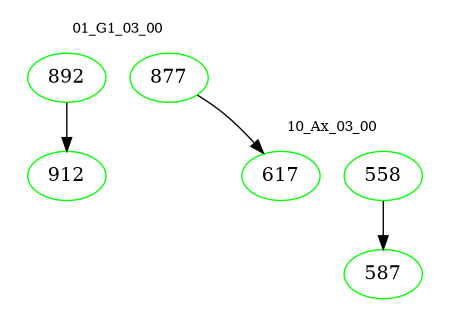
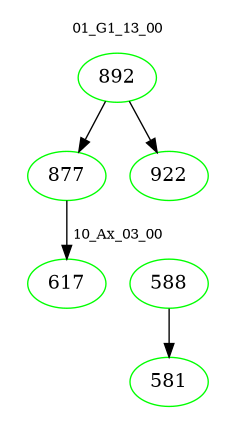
cluster "01_G1_03_00": label "01_G1_03_00" -> "01_G1_13_00"
edge "892" -> "877": added
node "912": label "912" -> "922"
node "558": label "558" -> "588"
node "587": label "587" -> "581"
